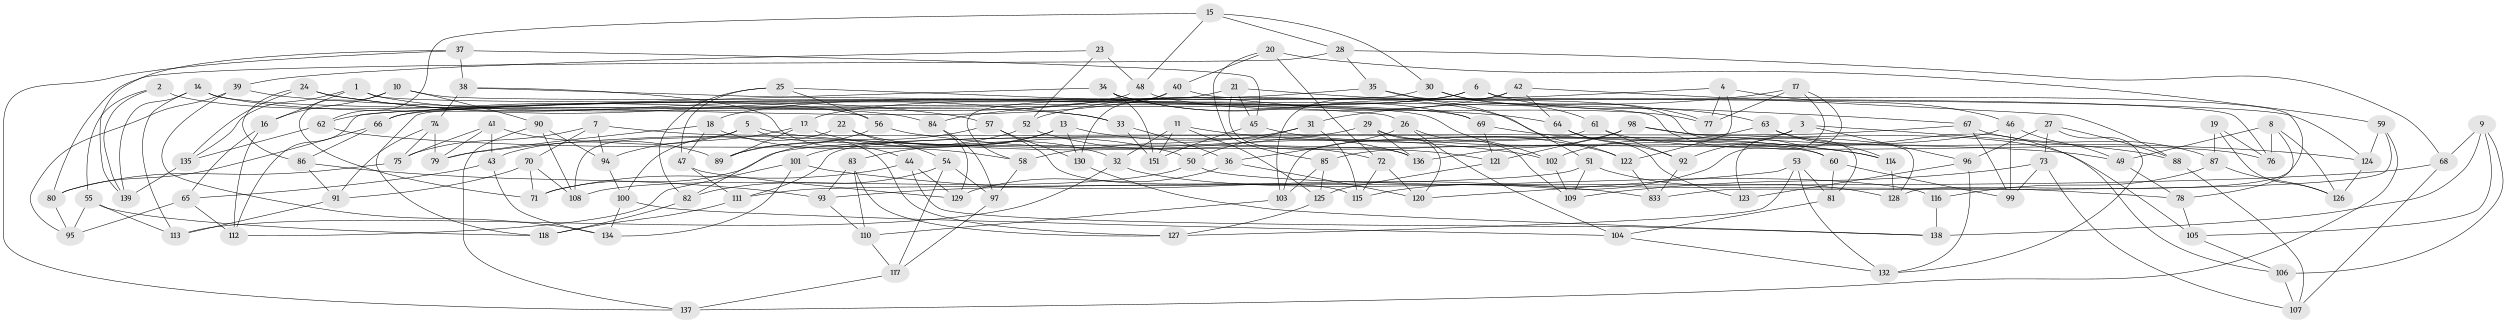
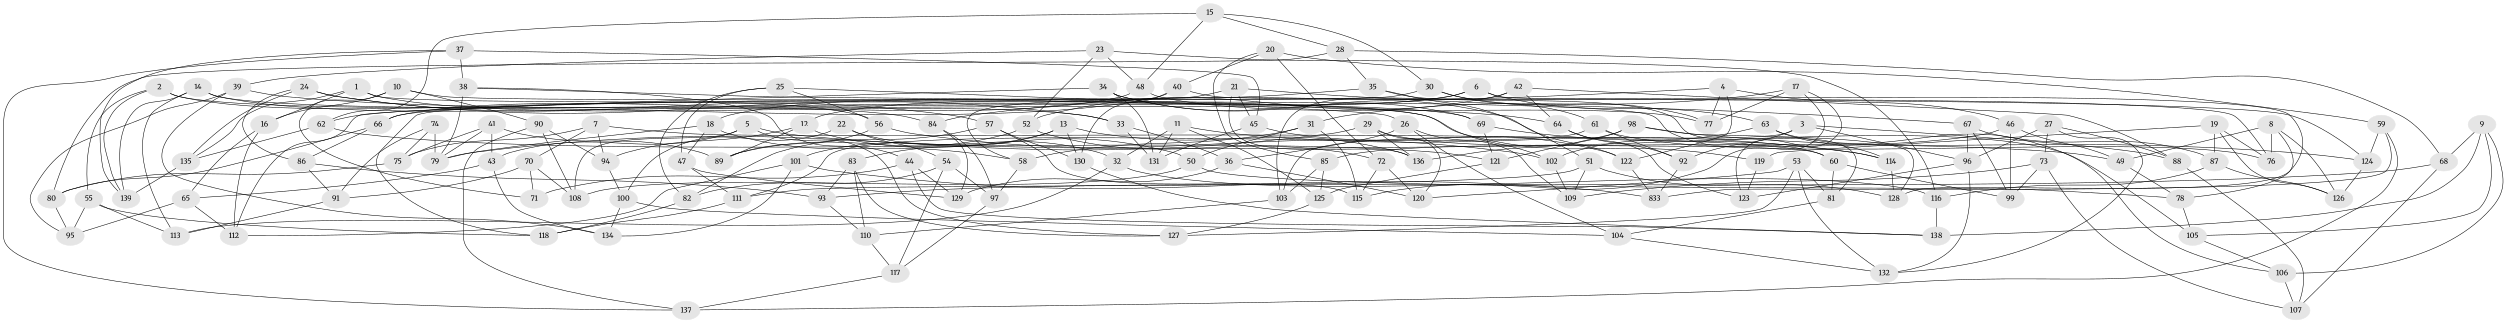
edge "23" -- "116": added
edge "38" -- "74": now "38" -- "79"
edge "67" -- "71": now "67" -- "96"
node "151": label "151" -> "131"
node "119": added
